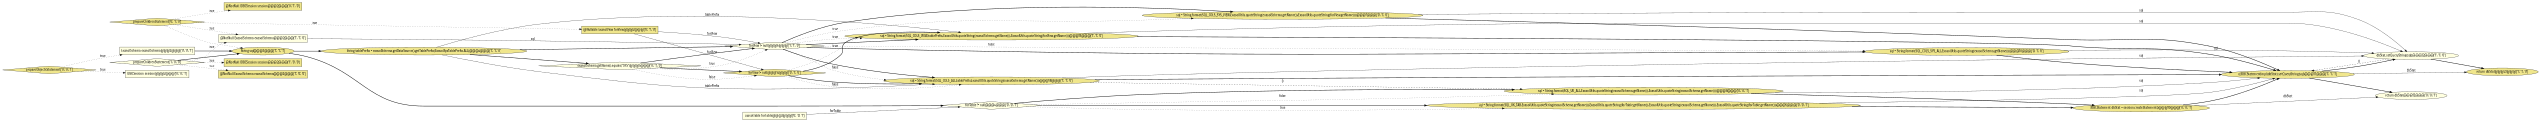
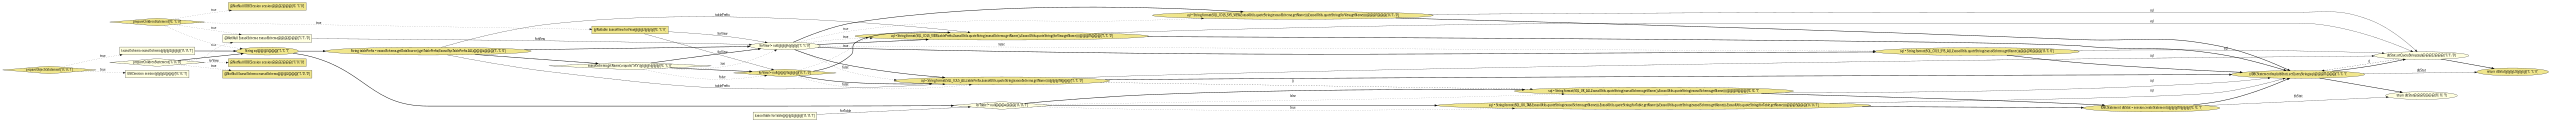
edge "@NotNull ExasolSchema exasolSchema@@@2@@@['1', '1', '0']" -> "forView != null@@@6@@@['1', '1', '0']": label "sql" -> "forView"
node "forView != null@@@6@@@['1', '1', '0']": shape diamond -> ellipse
edge "prepareChildrenStatement['1', '0', '0']" -> "@NotNull JDBCSession session@@@2@@@['1', '0', '0']": label "true" -> "forView"
